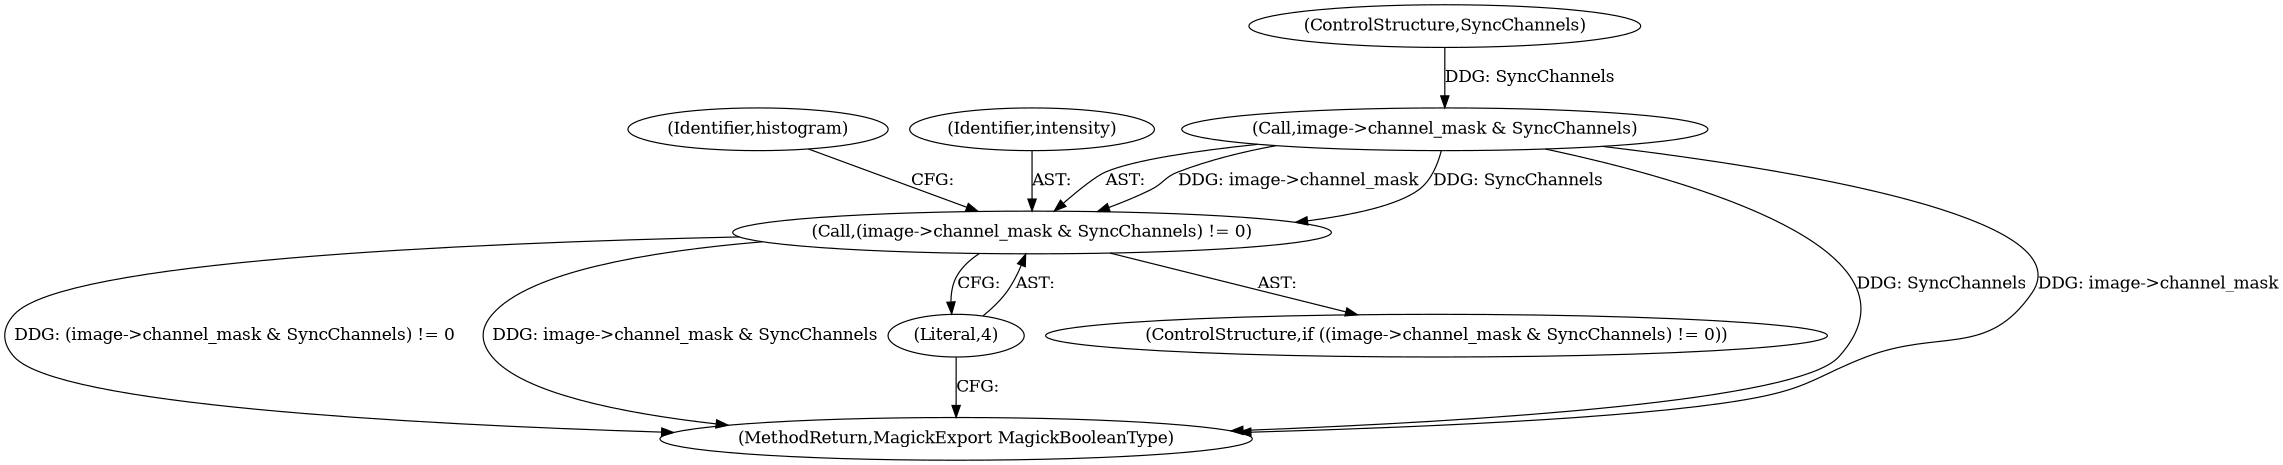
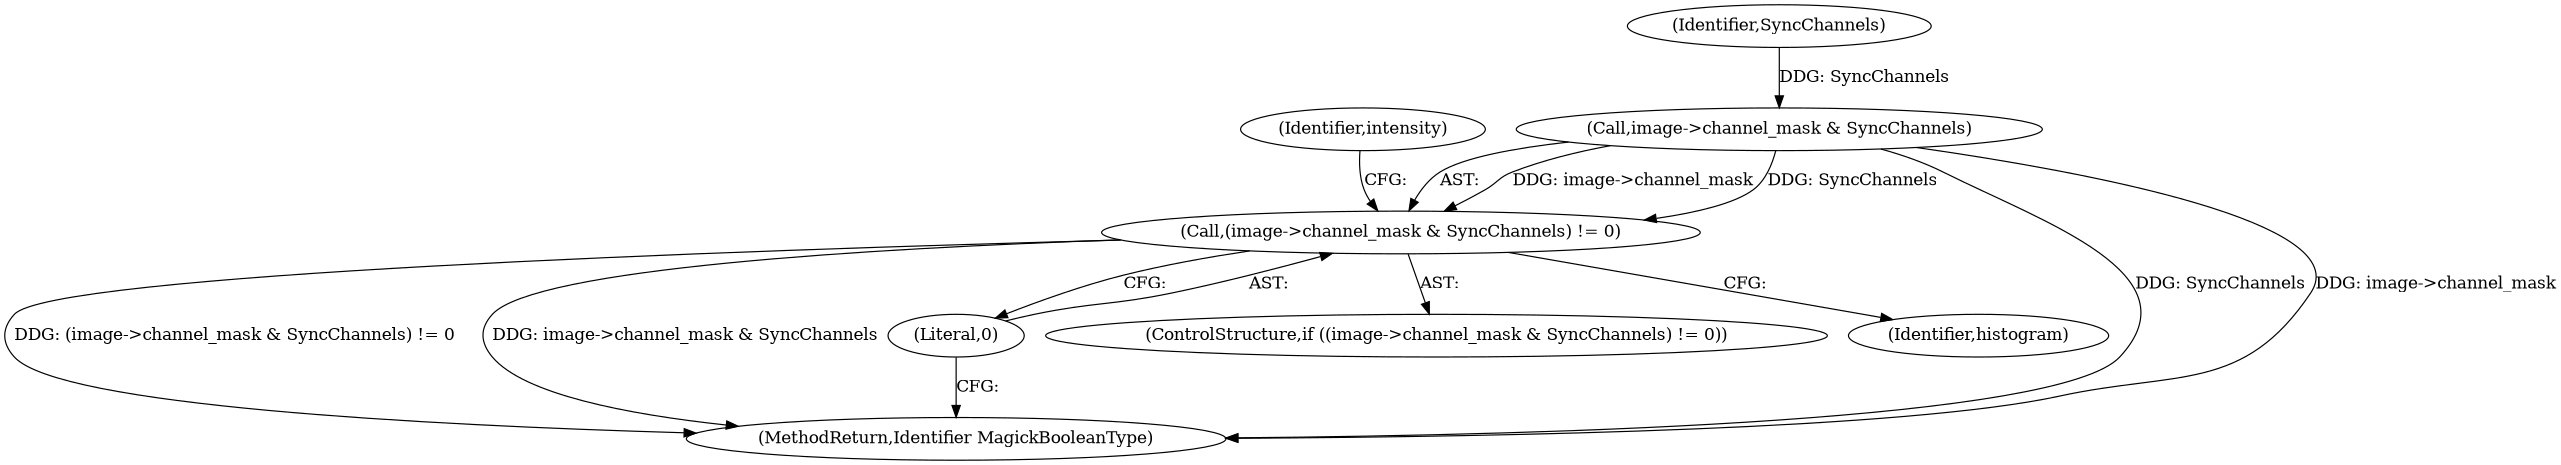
node "(ControlStructure,SyncChannels)": label "(ControlStructure,SyncChannels)" -> "(Identifier,SyncChannels)"
edge "(Identifier,histogram)" -> "(Call,(image->channel_mask & SyncChannels) != 0)": reversed
edge "(Identifier,intensity)" -> "(Call,(image->channel_mask & SyncChannels) != 0)": label "AST: " -> "CFG: "
node "(Literal,4)": label "(Literal,4)" -> "(Literal,0)"
node "(MethodReturn,MagickExport MagickBooleanType)": label "(MethodReturn,MagickExport MagickBooleanType)" -> "(MethodReturn,Identifier MagickBooleanType)"
